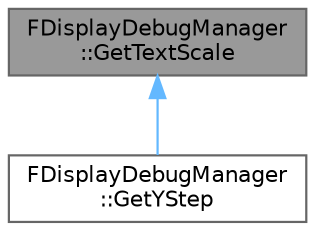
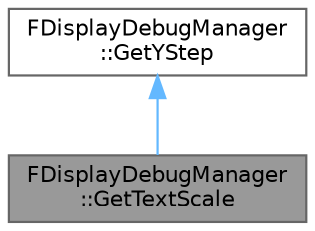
edge "FDisplayDebugManager ::GetYStep" -> "FDisplayDebugManager ::GetTextScale": reversed
